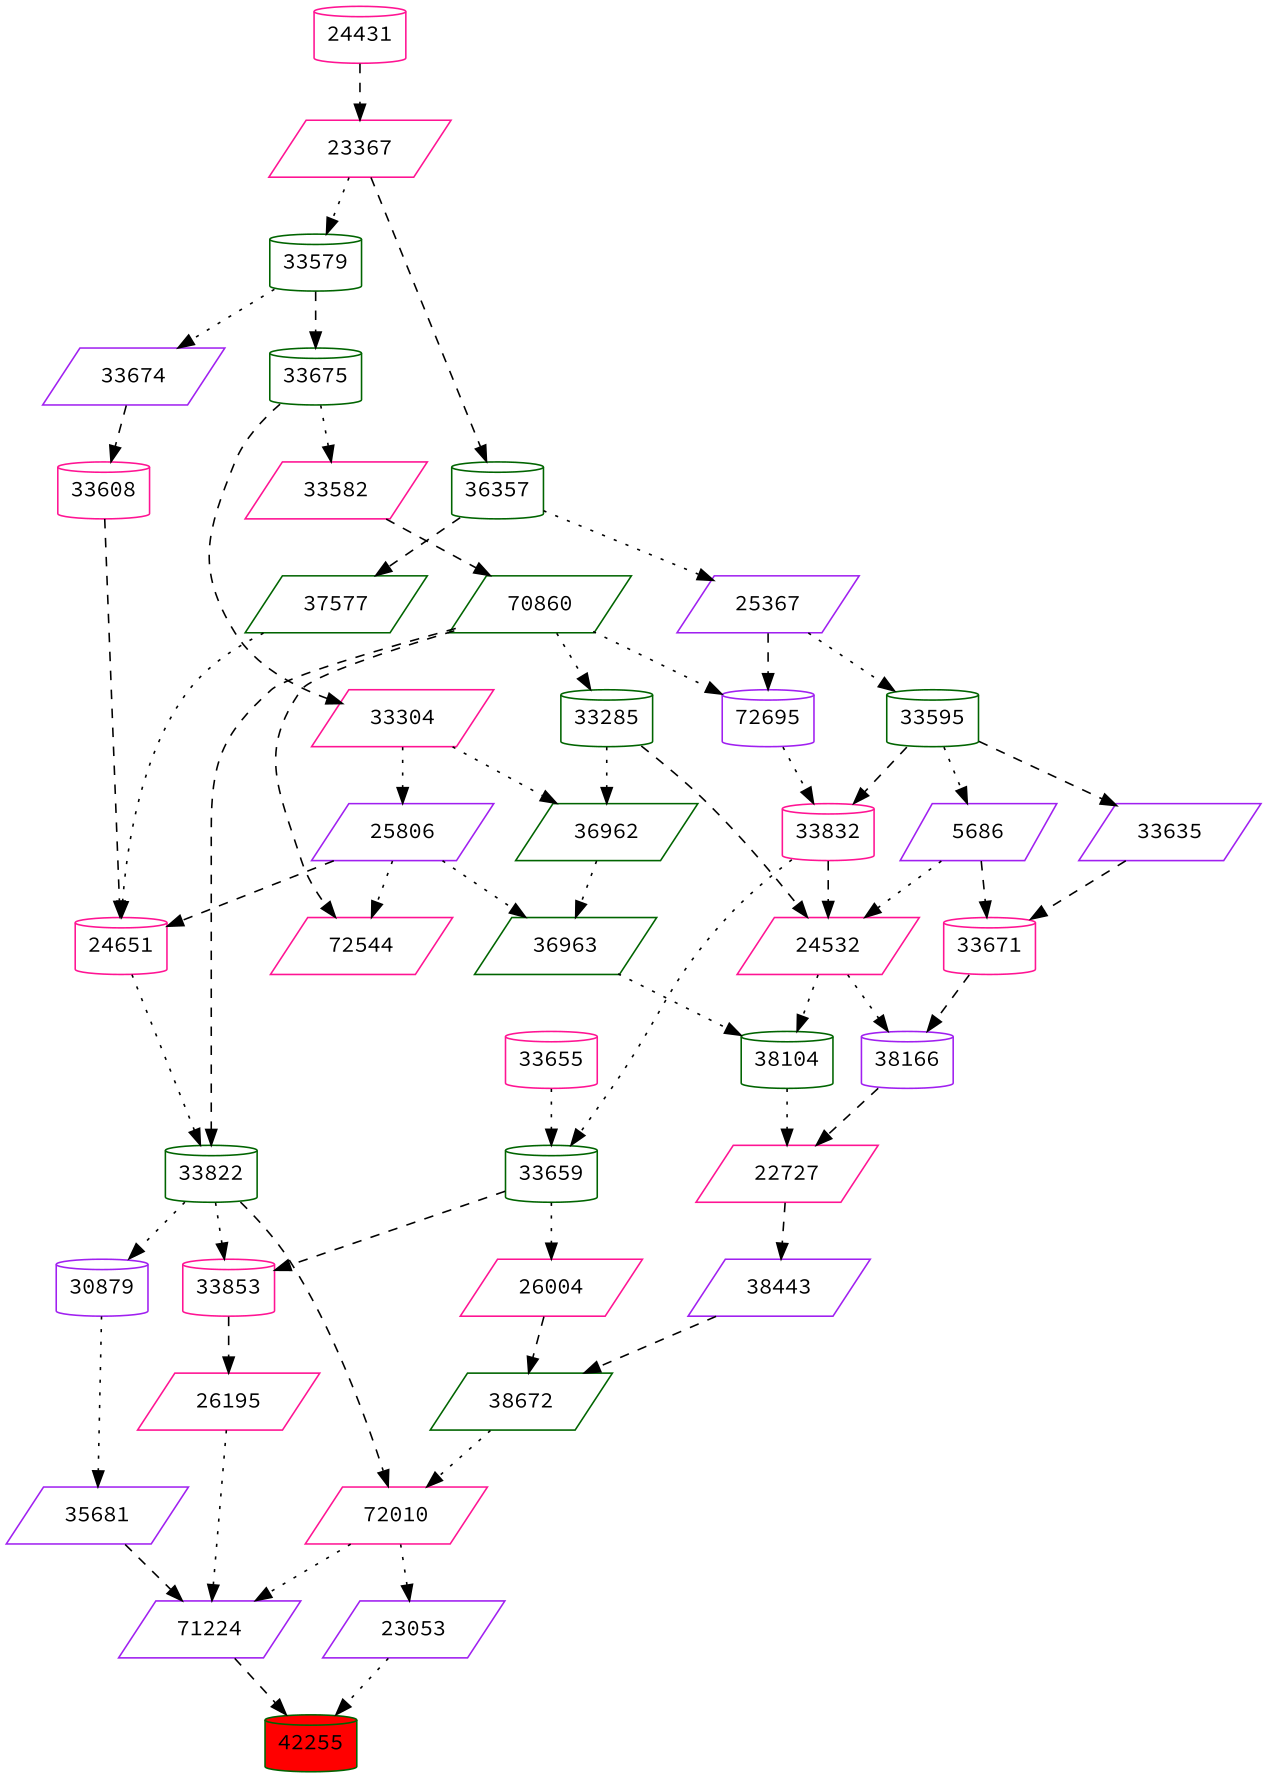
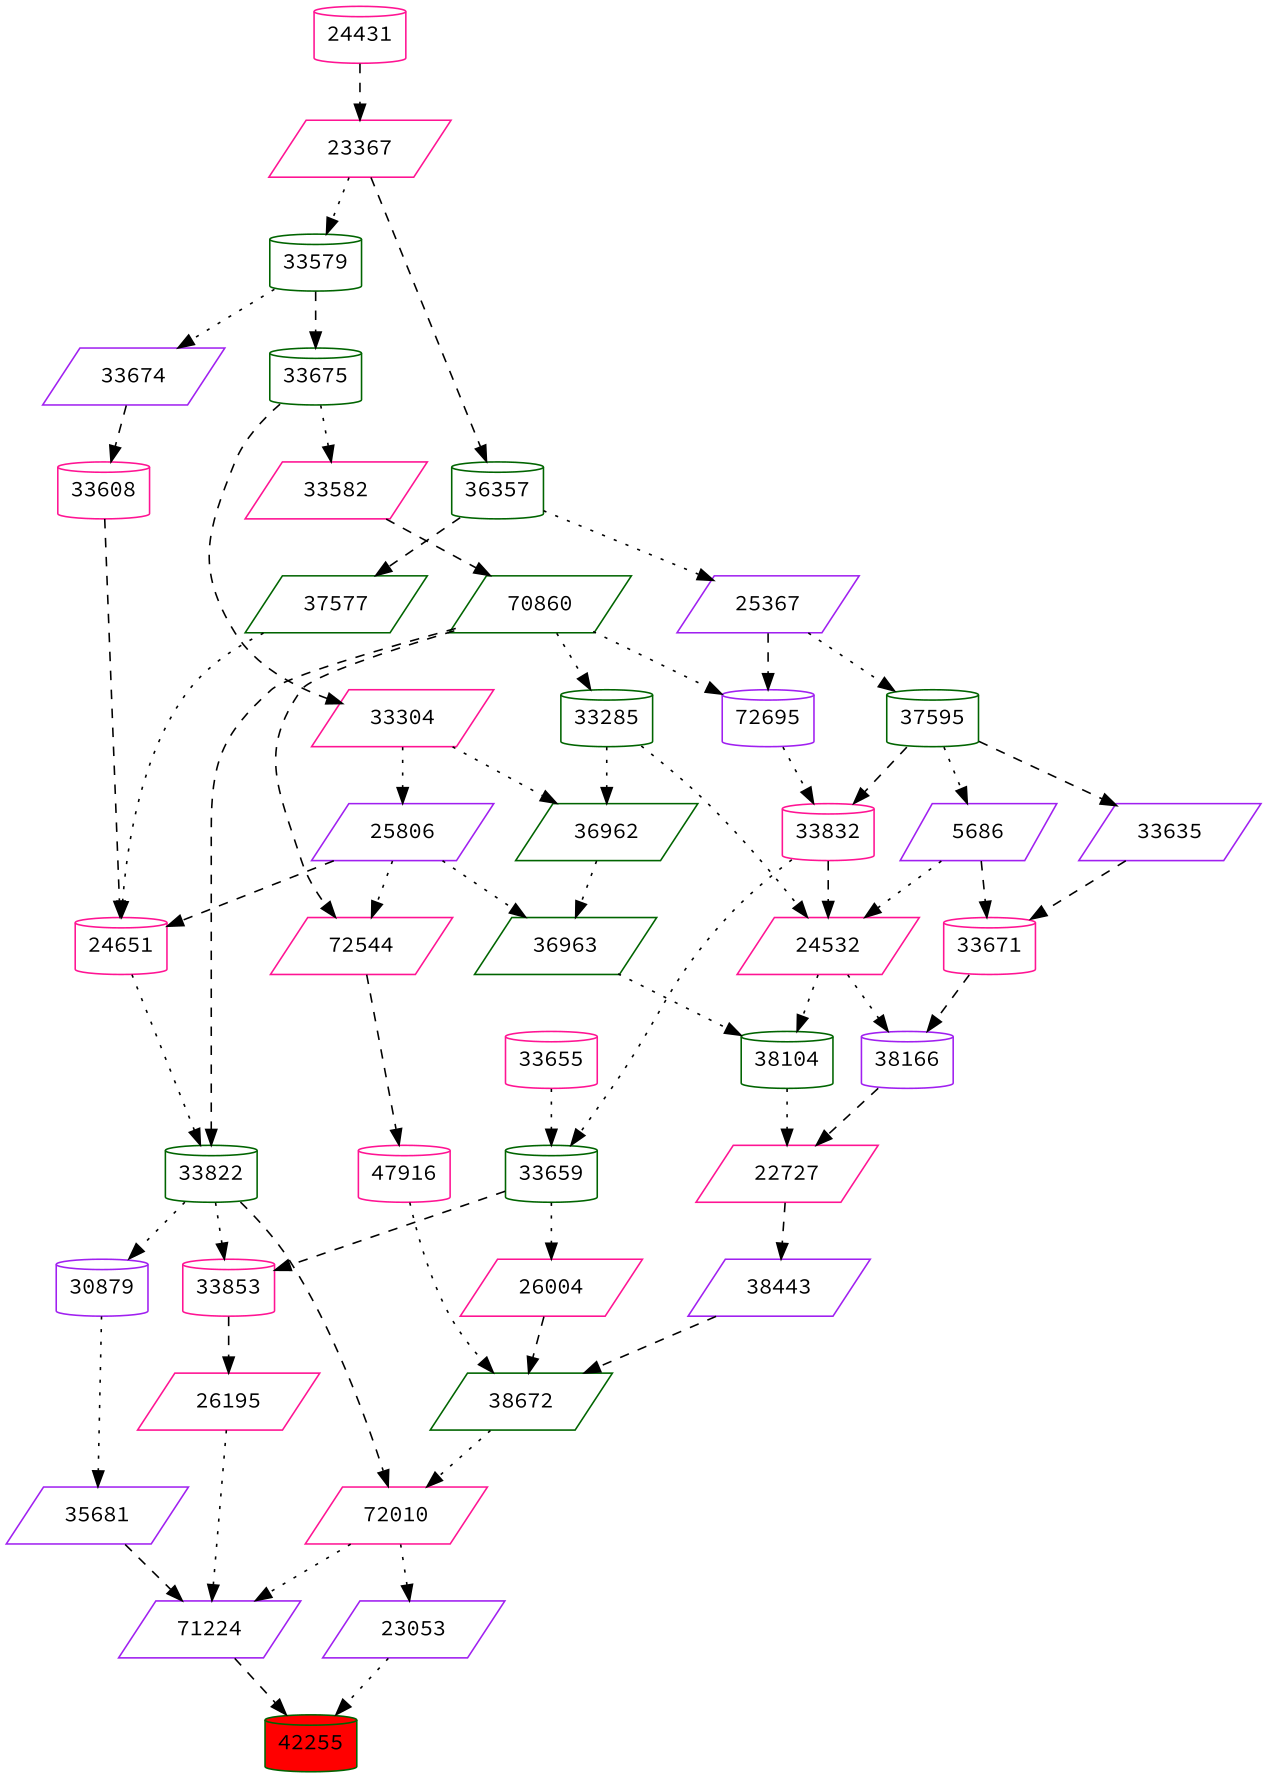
node "33595": label "33595" -> "37595"
edge "33285" -> "24532": style dashed -> dotted
node "47916": added
